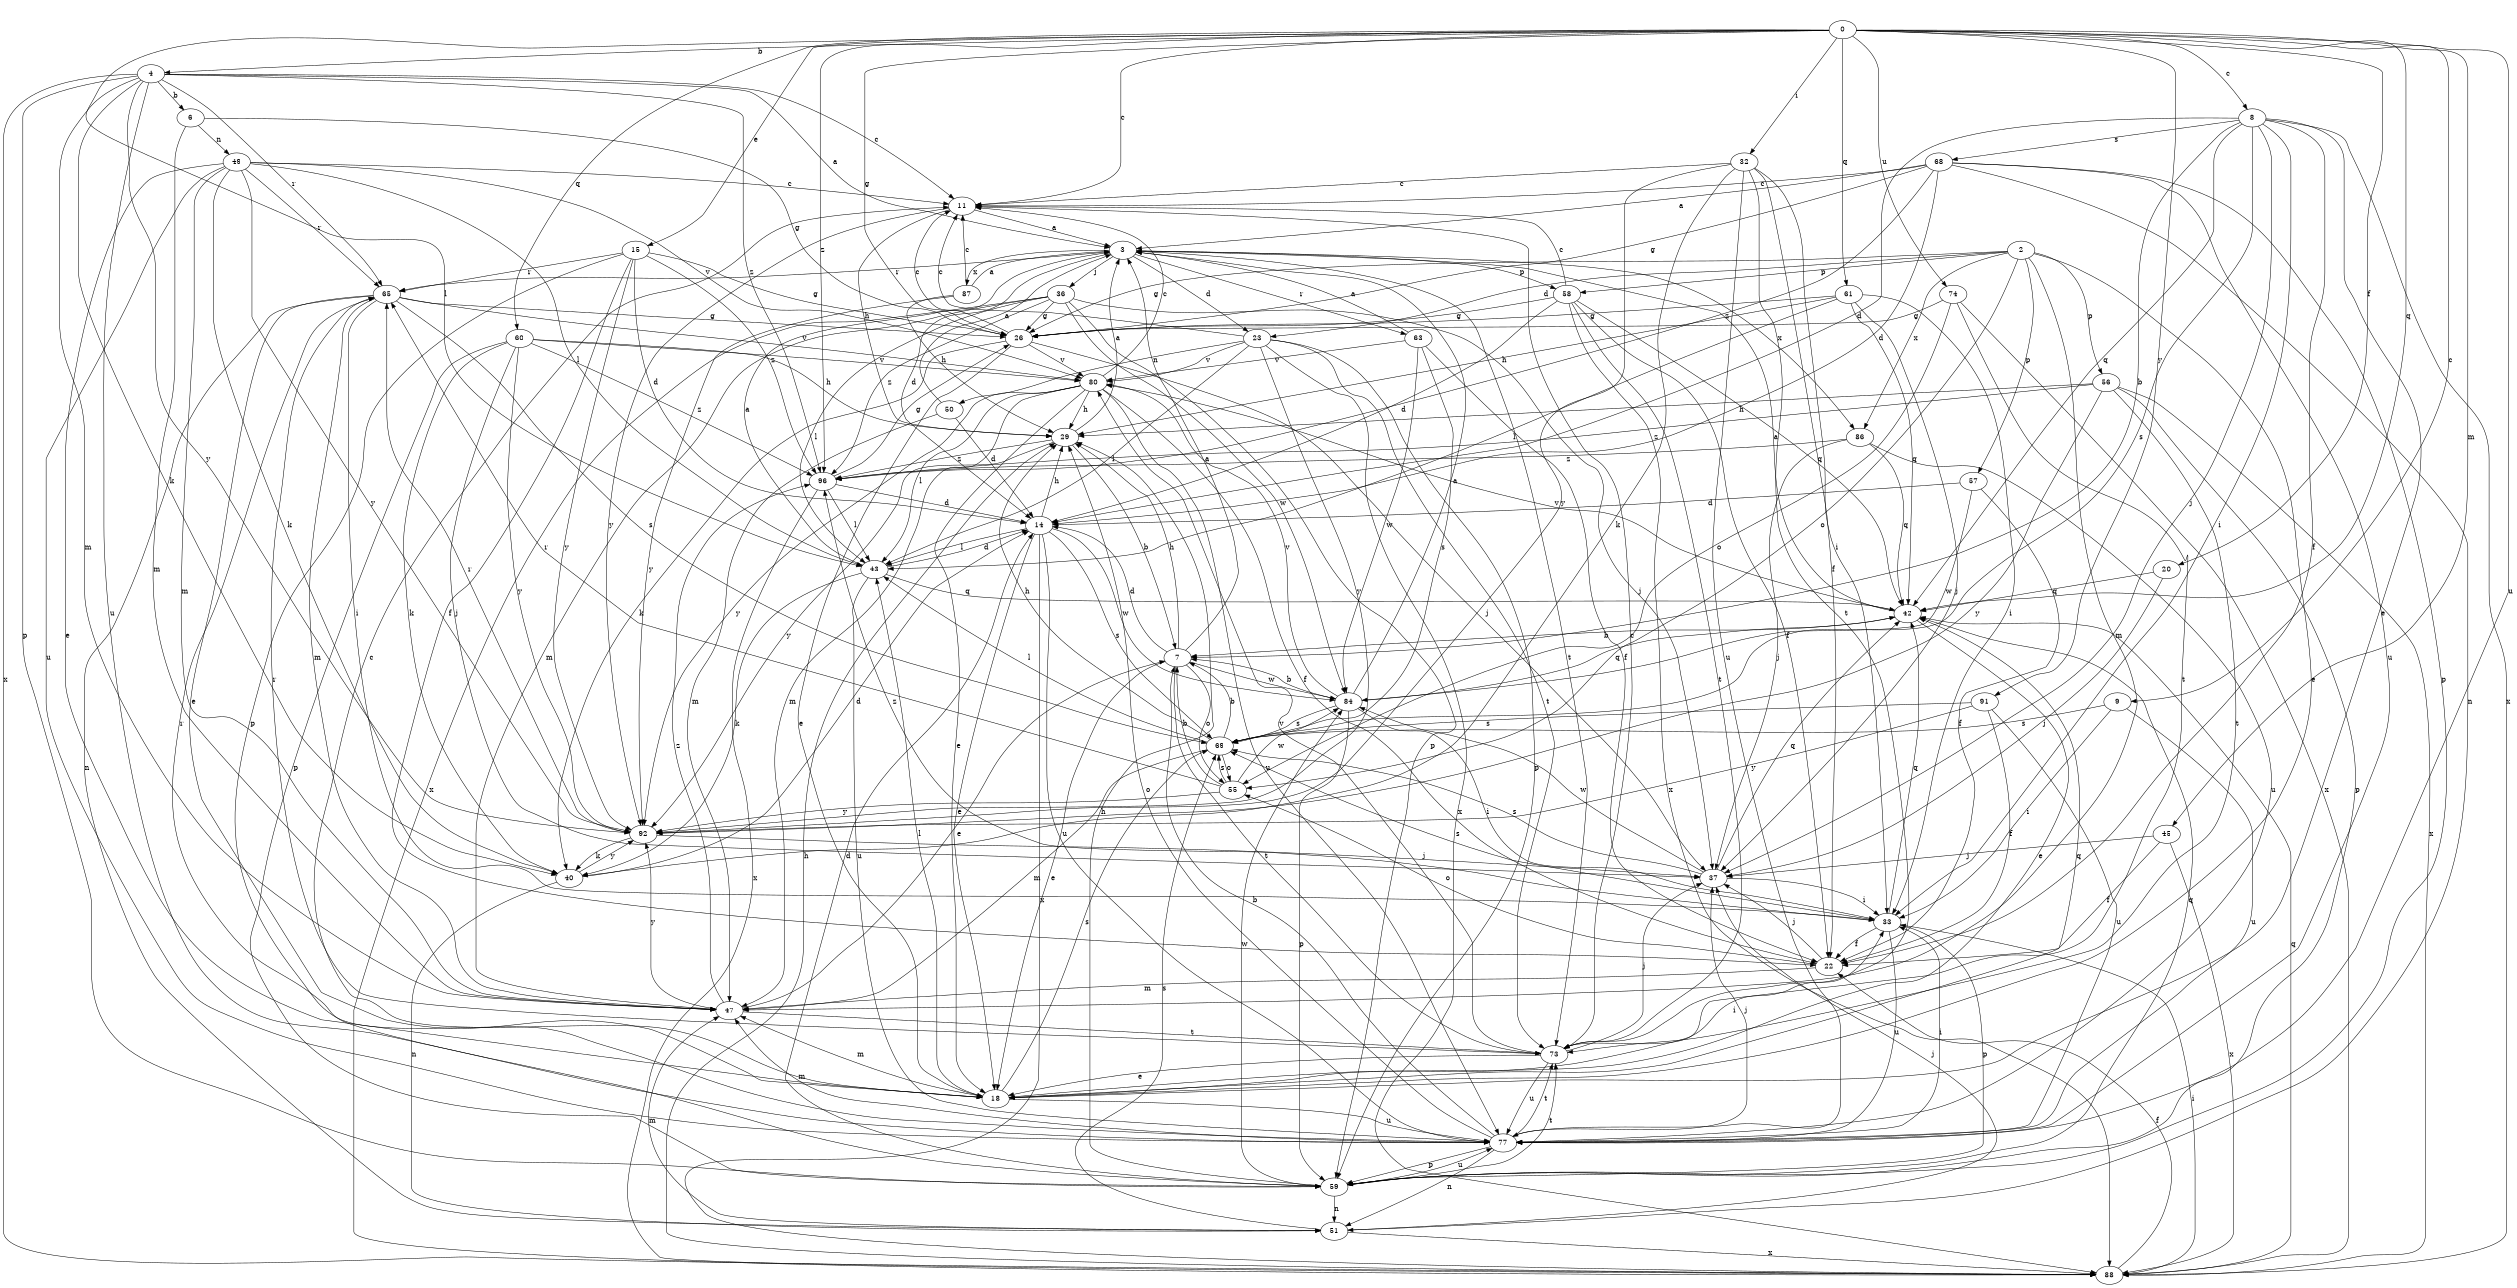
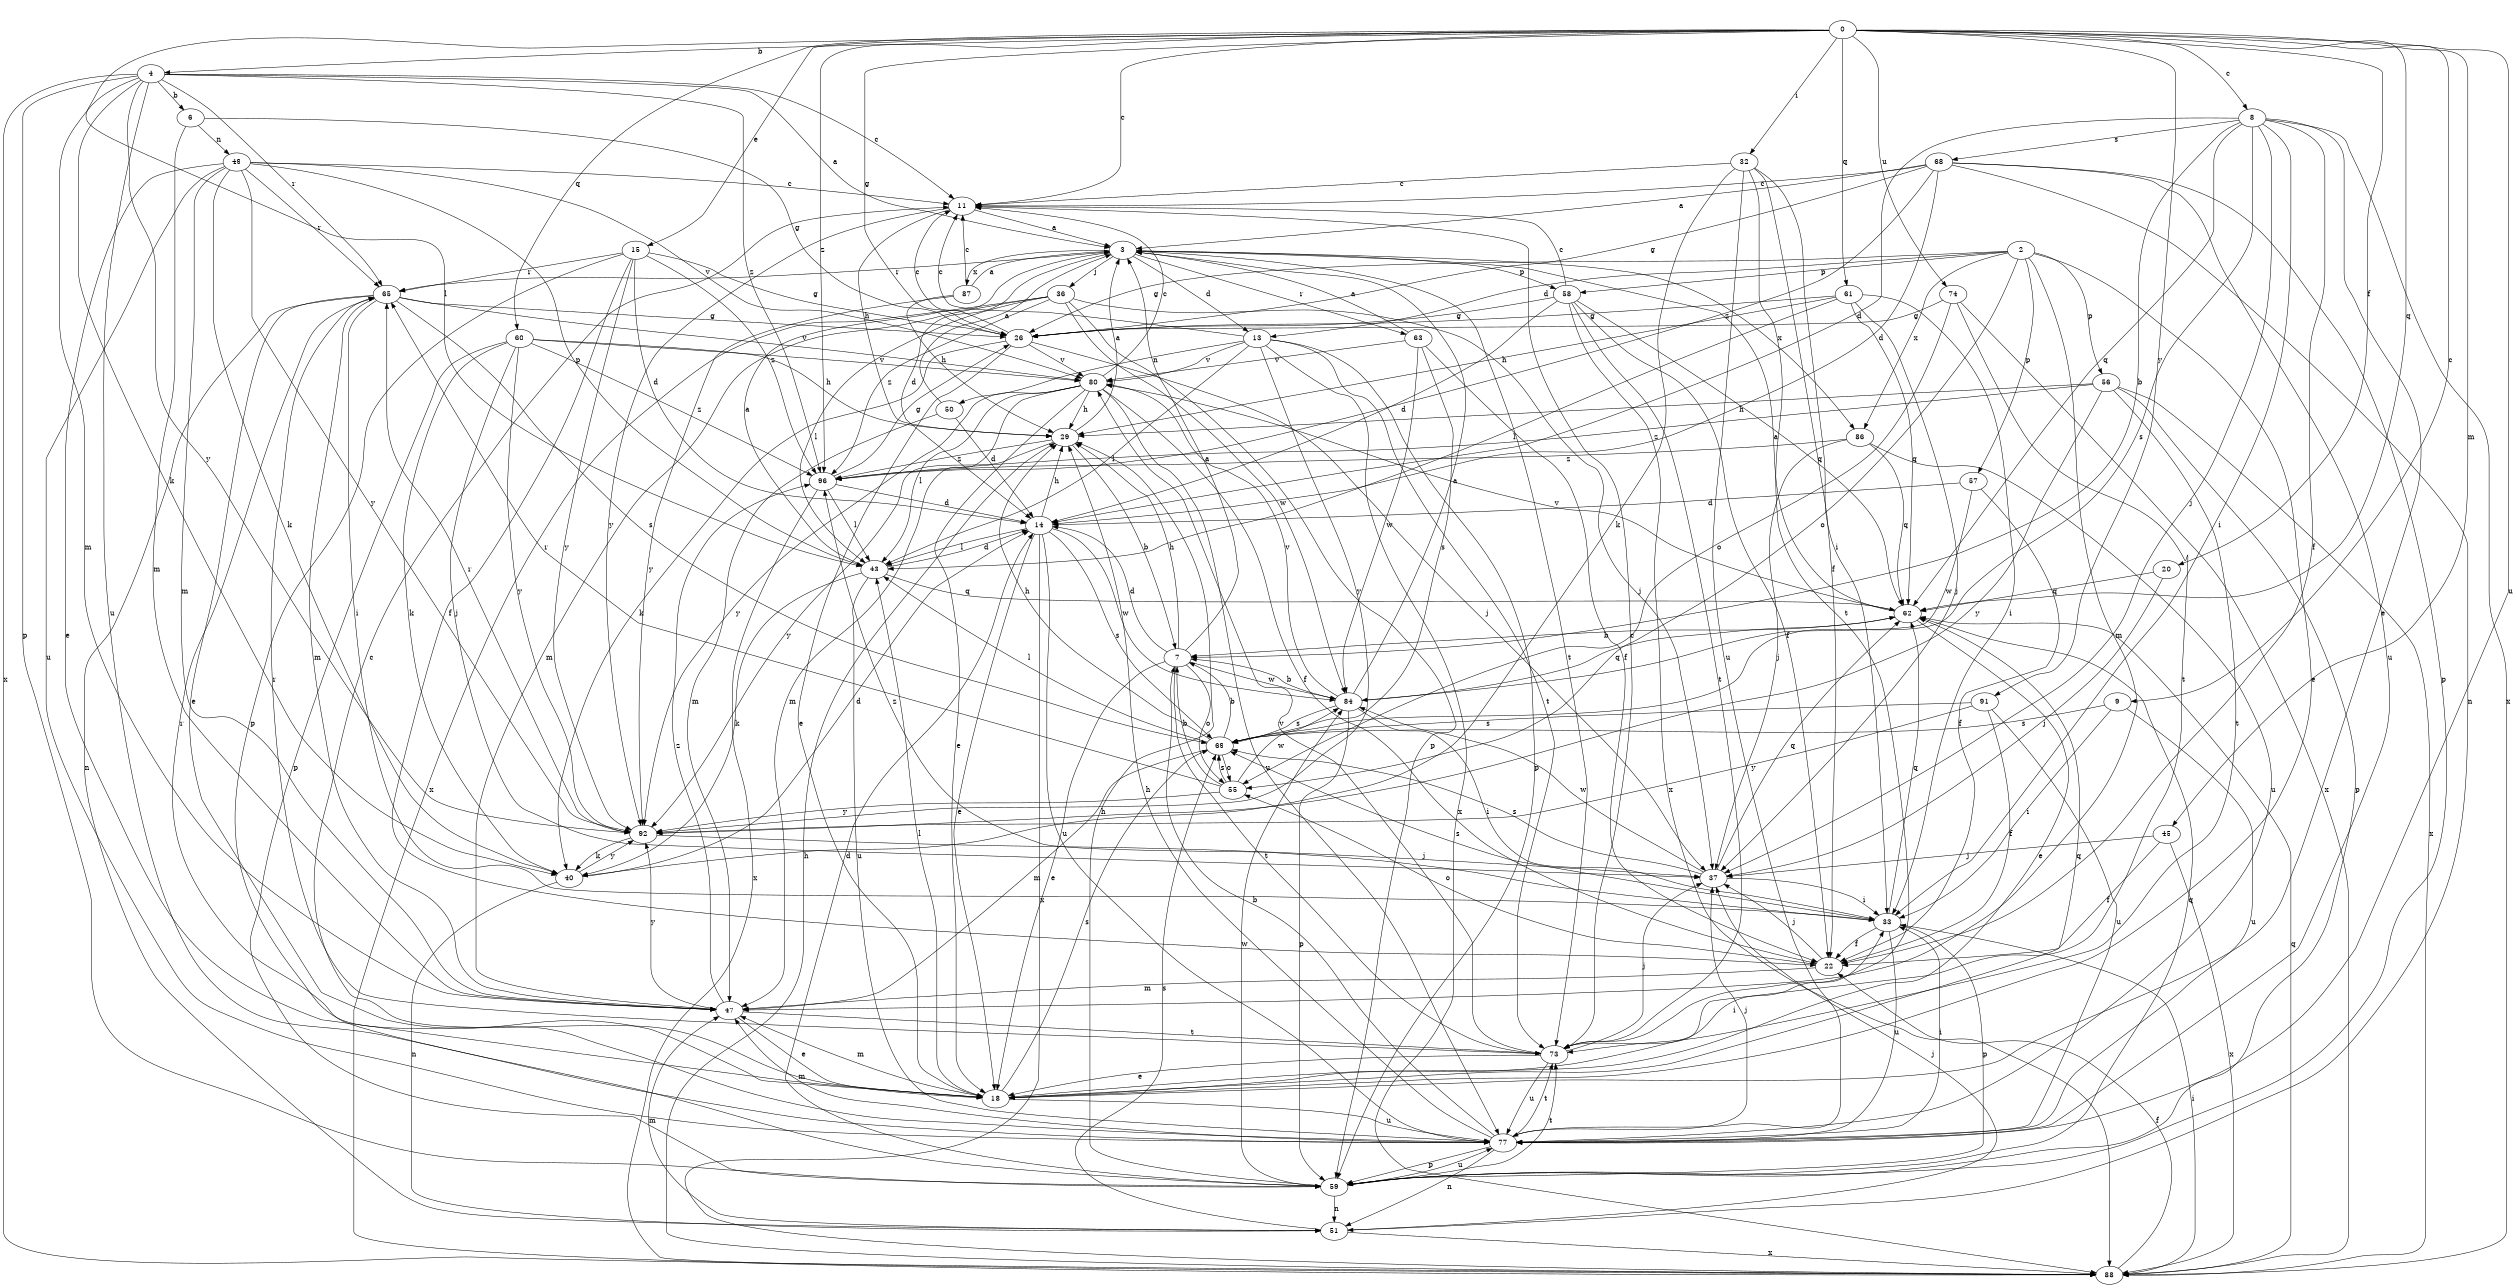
edge "36" -> "26": removed, label "g"
node "23": label "23" -> "13"
edge "49" -> "43": label "l" -> "p"
node "42": label "42" -> "62"
edge "32" -> "92": removed, label "y"
edge "77" -> "29": label "o" -> "h"
edge "47" -> "7": now "47" -> "18"
